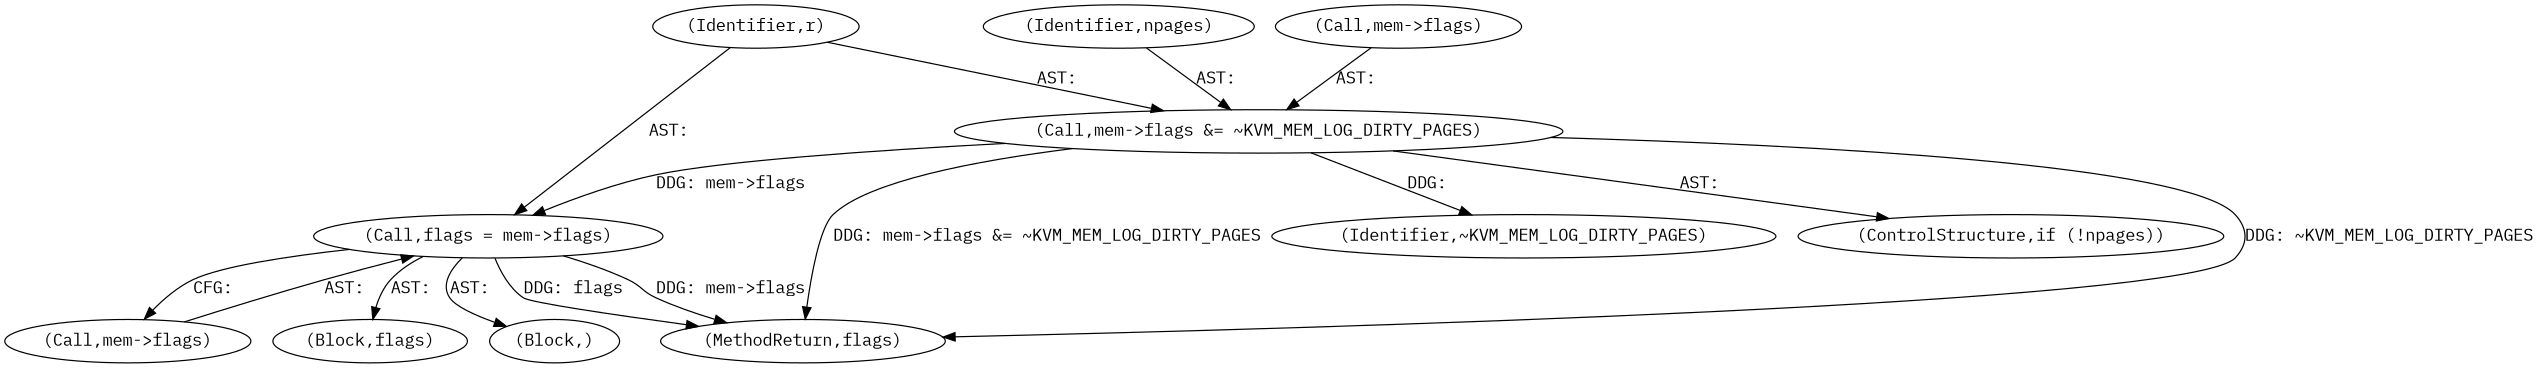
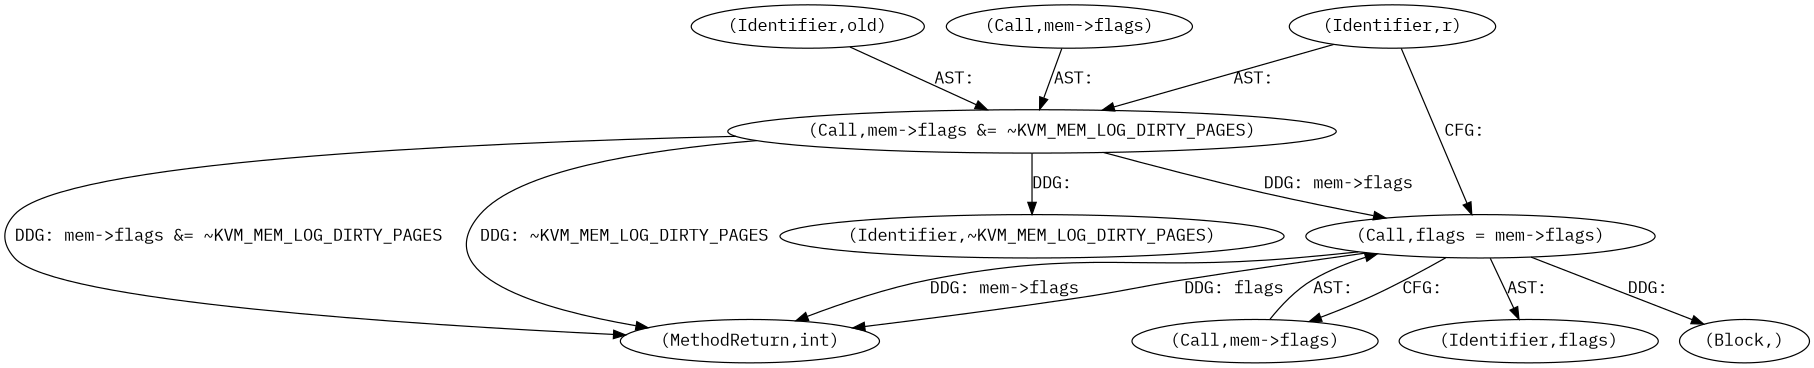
node "(Identifier,npages)": label "(Identifier,npages)" -> "(Identifier,old)"
edge "(Identifier,r)" -> "(Call,flags = mem->flags)": label "AST: " -> "CFG: "
node "(ControlStructure,if (!npages))": removed
edge "(Call,flags = mem->flags)" -> "(Block,)": label "AST: " -> "DDG: "
node "(Block,flags)": label "(Block,flags)" -> "(Identifier,flags)"
node "(MethodReturn,flags)": label "(MethodReturn,flags)" -> "(MethodReturn,int)"
